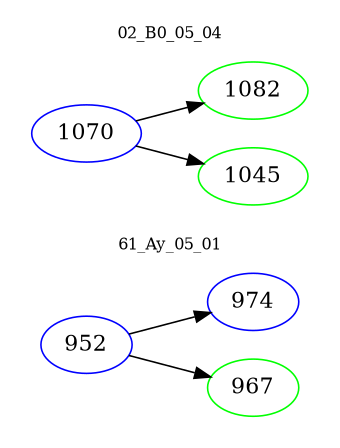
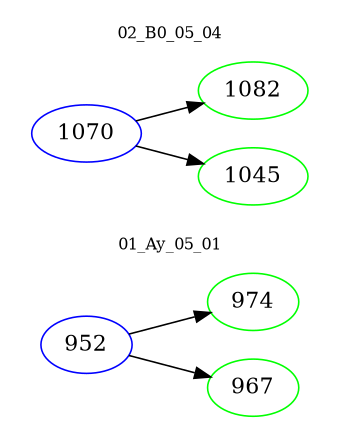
cluster "61_Ay_05_01": label "61_Ay_05_01" -> "01_Ay_05_01"
node "974": color blue -> green
